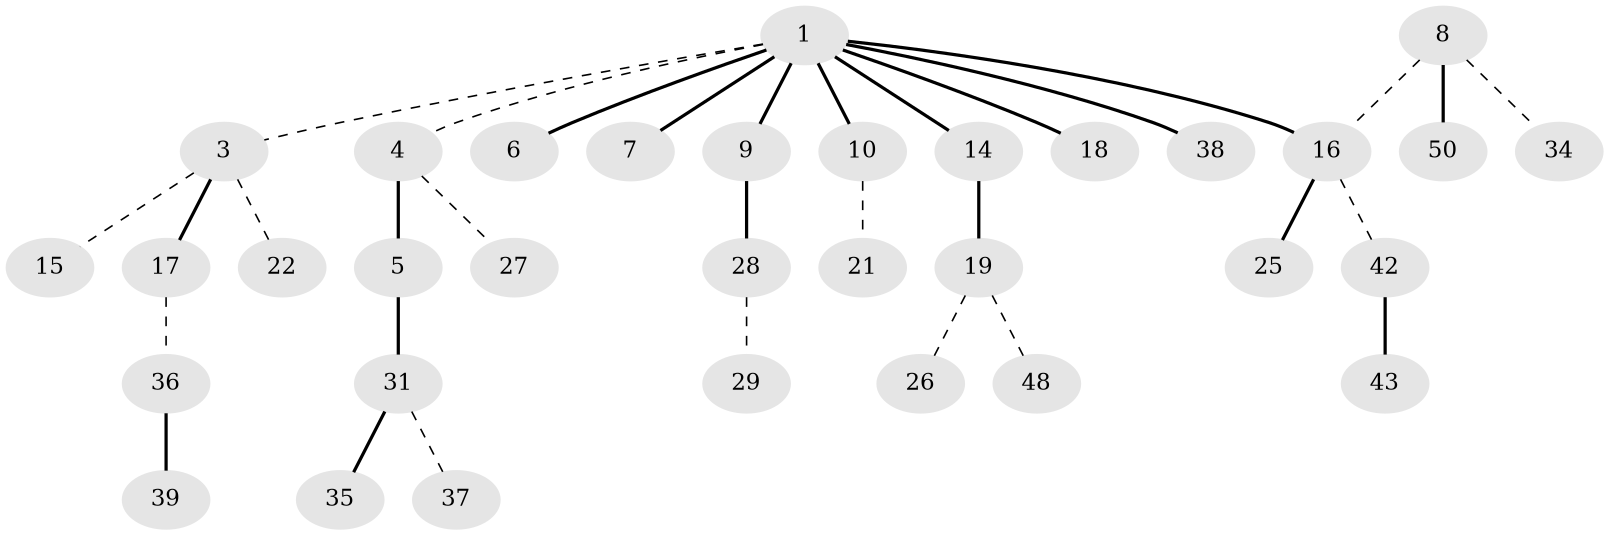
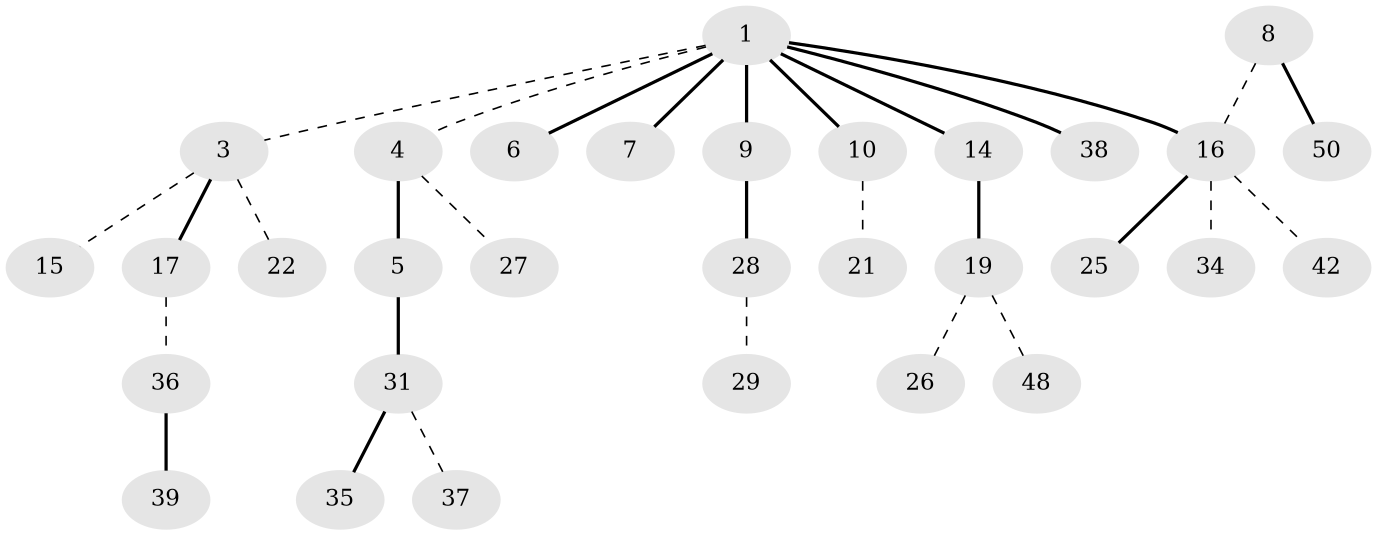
edge "8" -- "34": now "16" -- "34"
node "18": removed
node "43": removed
